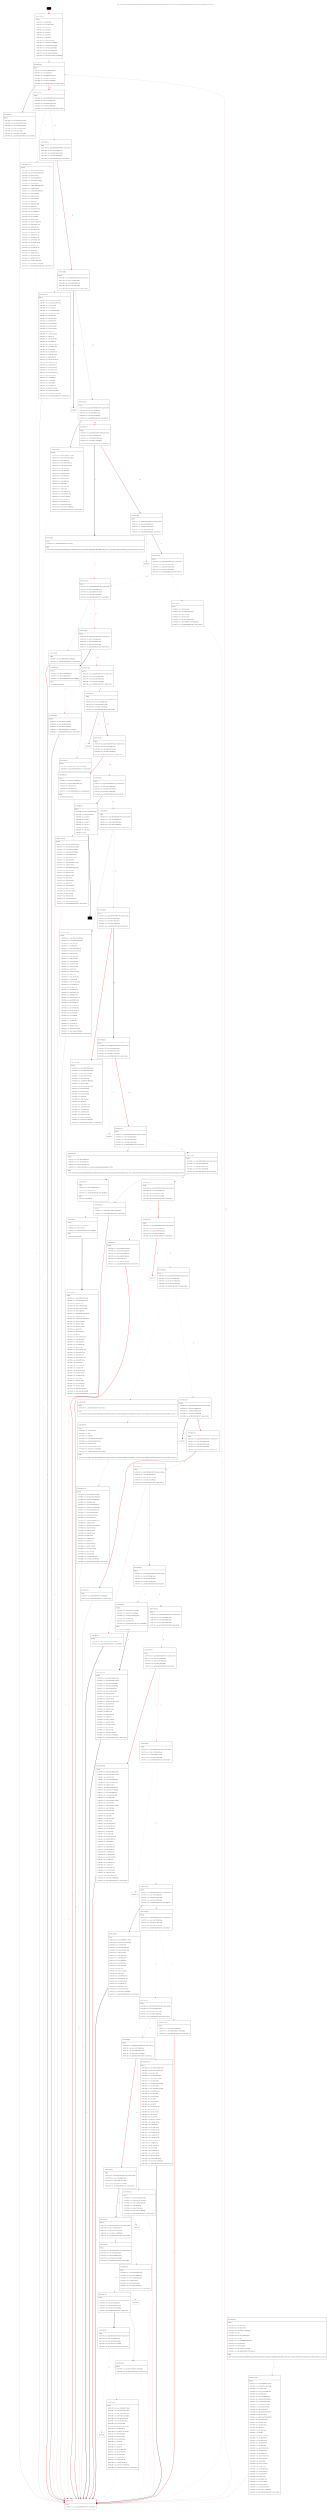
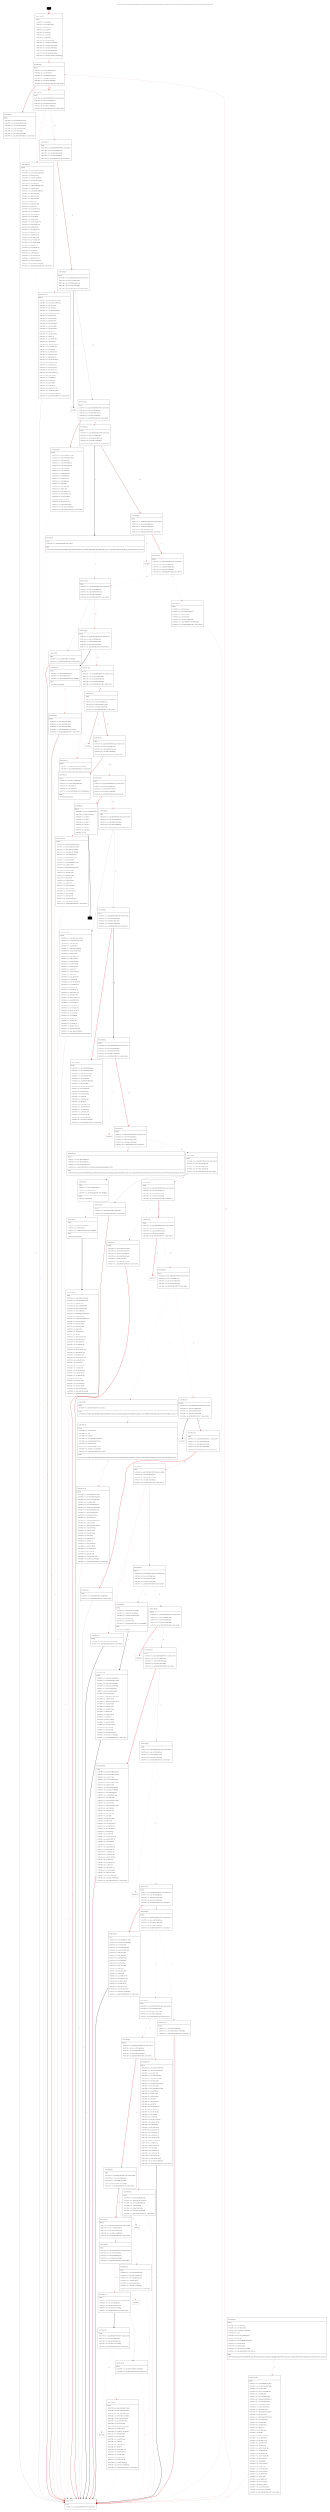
node "0x401858": added
